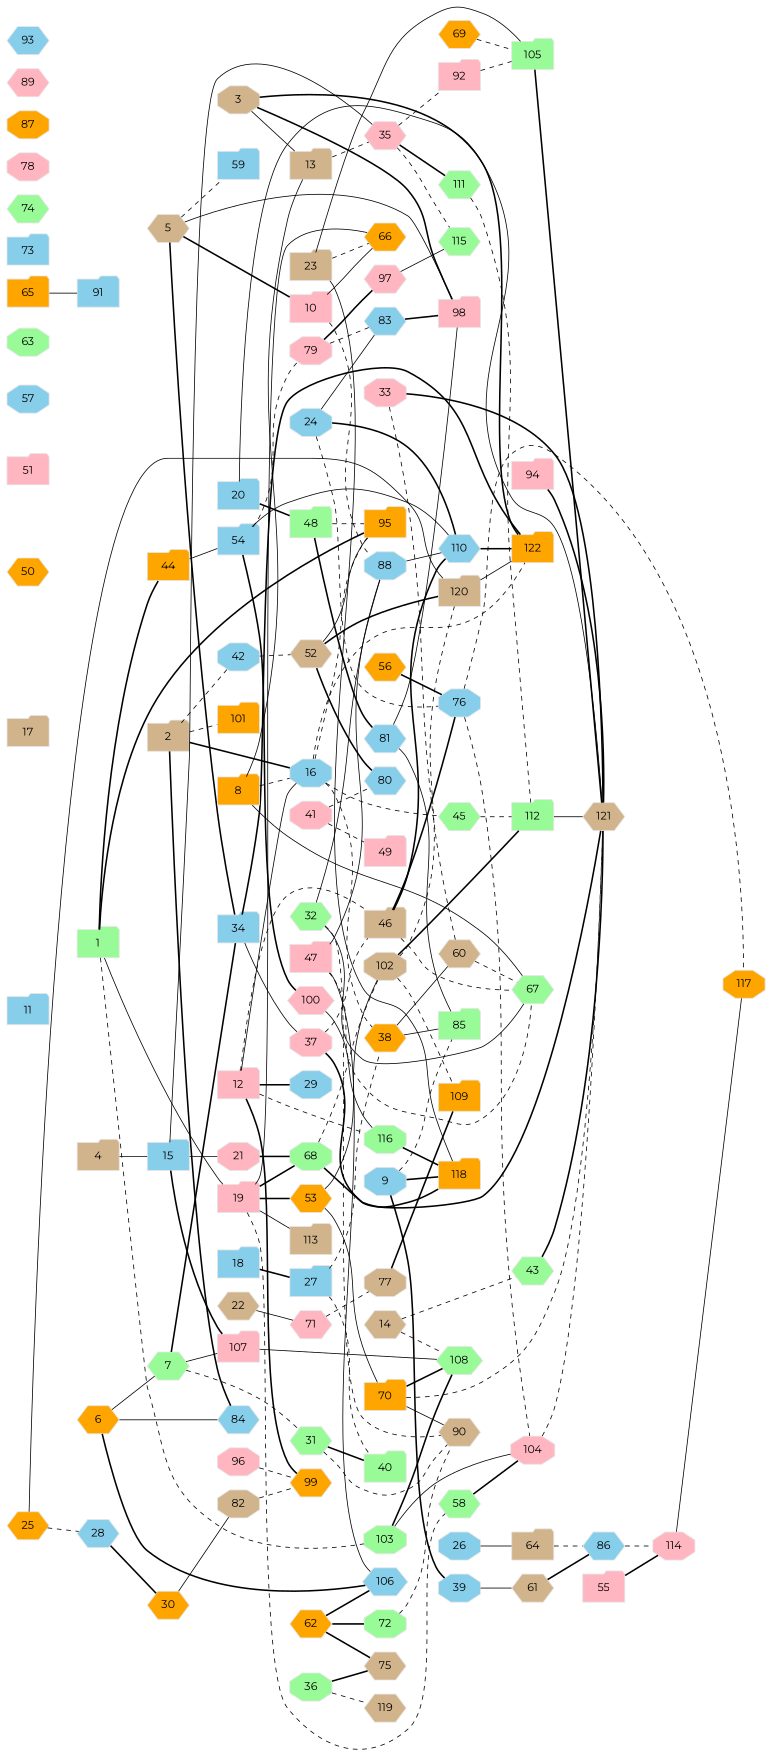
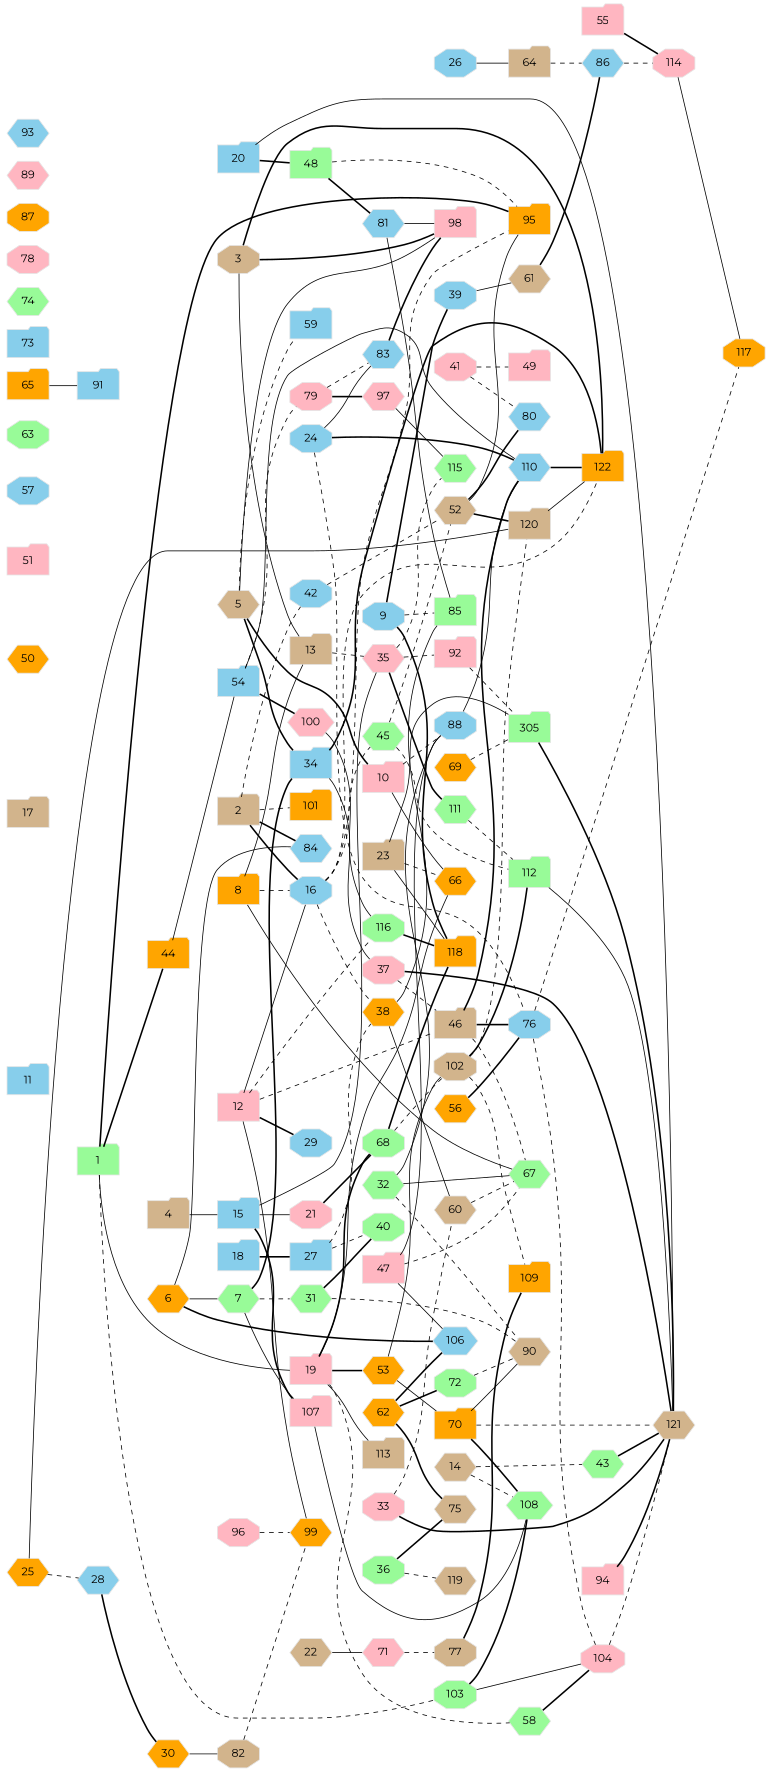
node "105": label "105" -> "305"
edge "52" -- "45": added
edge "12" -- "99": style bold -> solid
node "40": shape folder -> octagon
